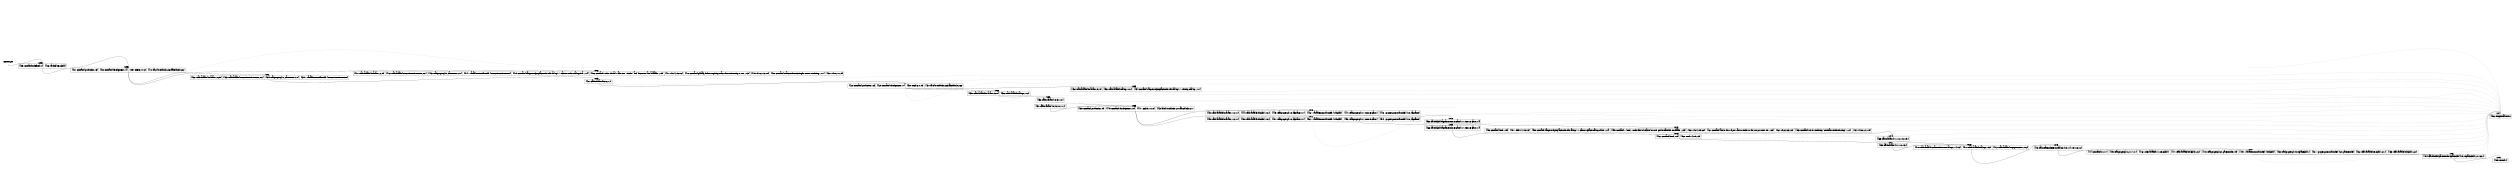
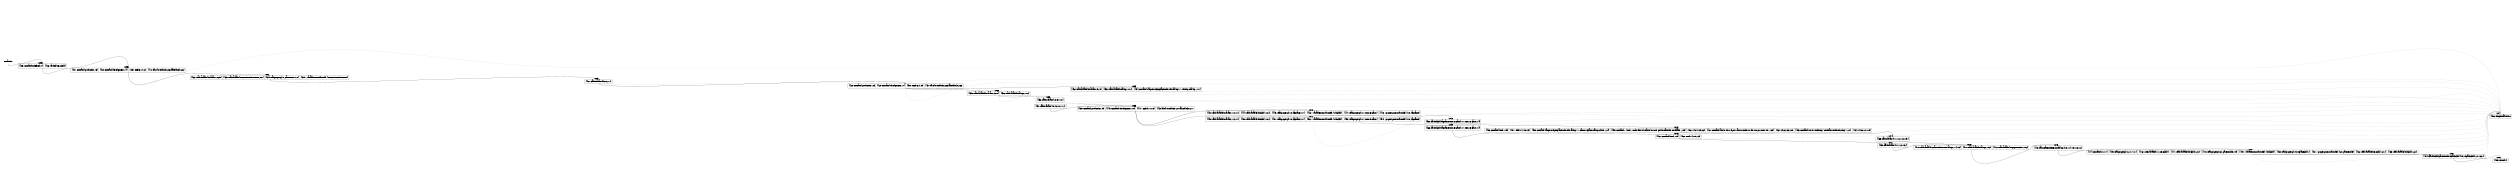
node "BB_entry80": label "BB_entry80" -> "BB_and80"
node "4411: read-variable['invariant',v6,v5]": removed
